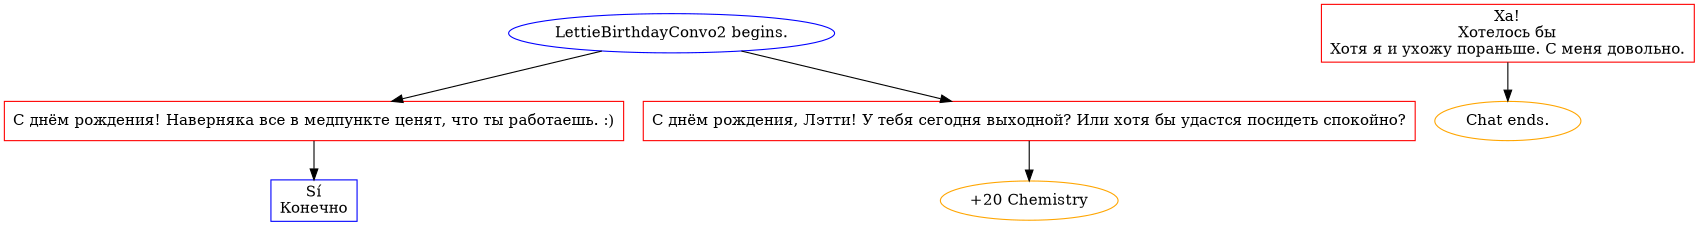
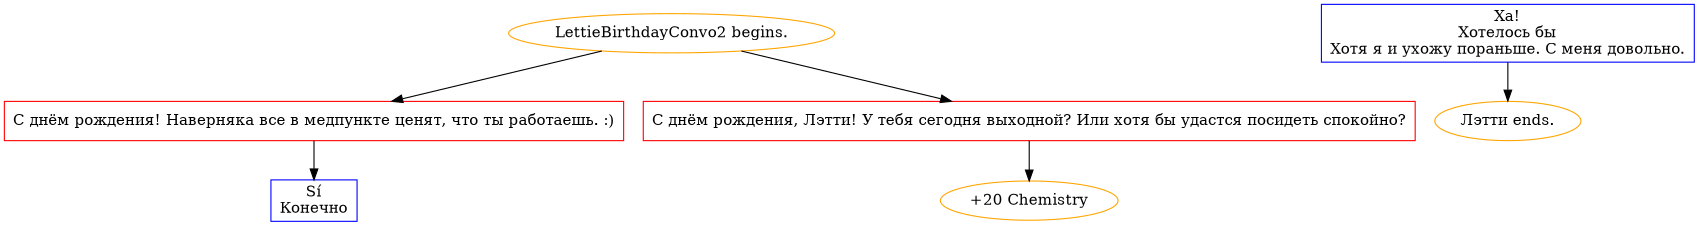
node "LettieBirthdayConvo2 begins.": color blue -> orange
node "Ха! Хотелось бы Хотя я и ухожу пораньше. С меня довольно.": color red -> blue
node "Chat ends.": label "Chat ends." -> "Лэтти ends."
